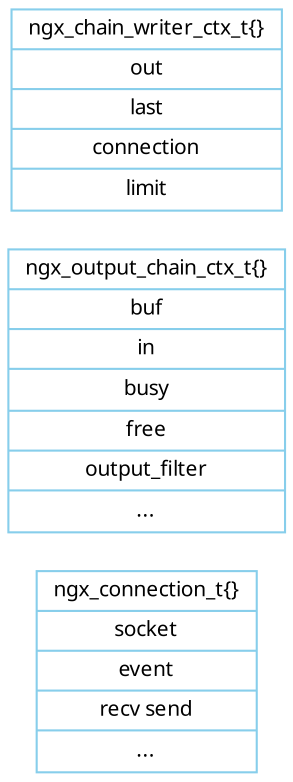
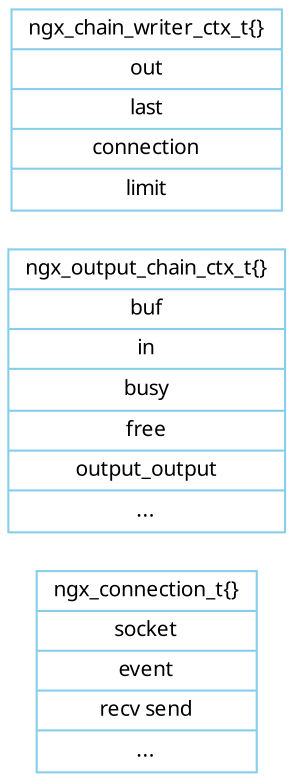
node "ngx_output_chain_ctx_t{}": text "output_filter" -> "output_output"
